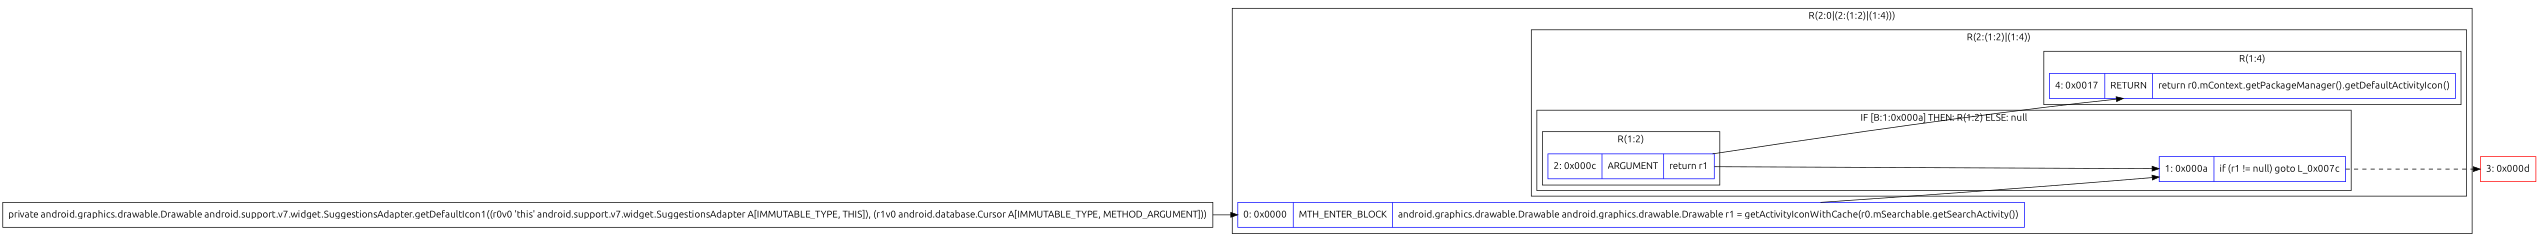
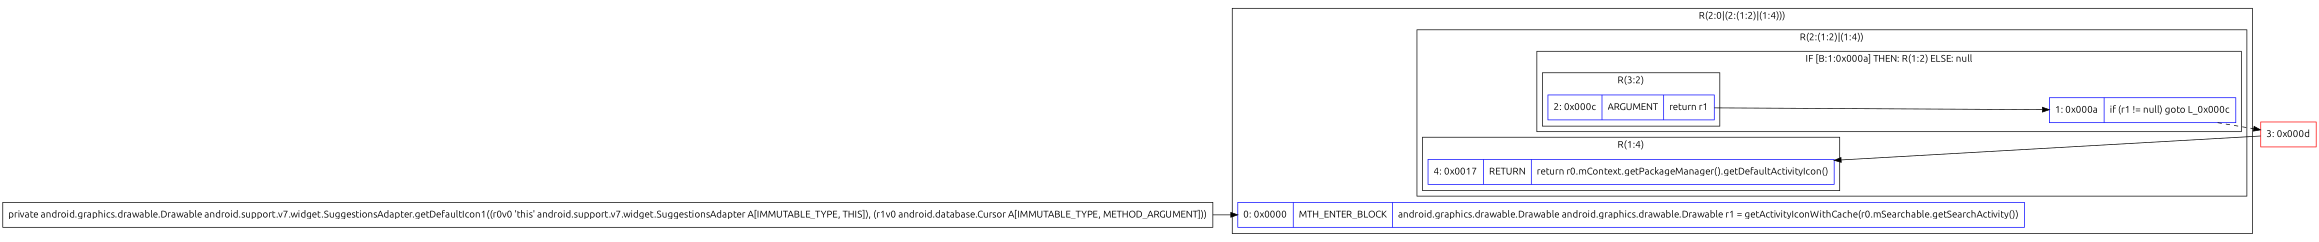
edge "2: 0x000c" -> "4: 0x0017": now "3: 0x000d" -> "4: 0x0017"
cluster "R(1:2)": label "R(1:2)" -> "R(3:2)"
node "1: 0x000a": text "if (r1 != null) goto L_0x007c" -> "if (r1 != null) goto L_0x000c"
edge "0: 0x0000" -> "1: 0x000a": removed
